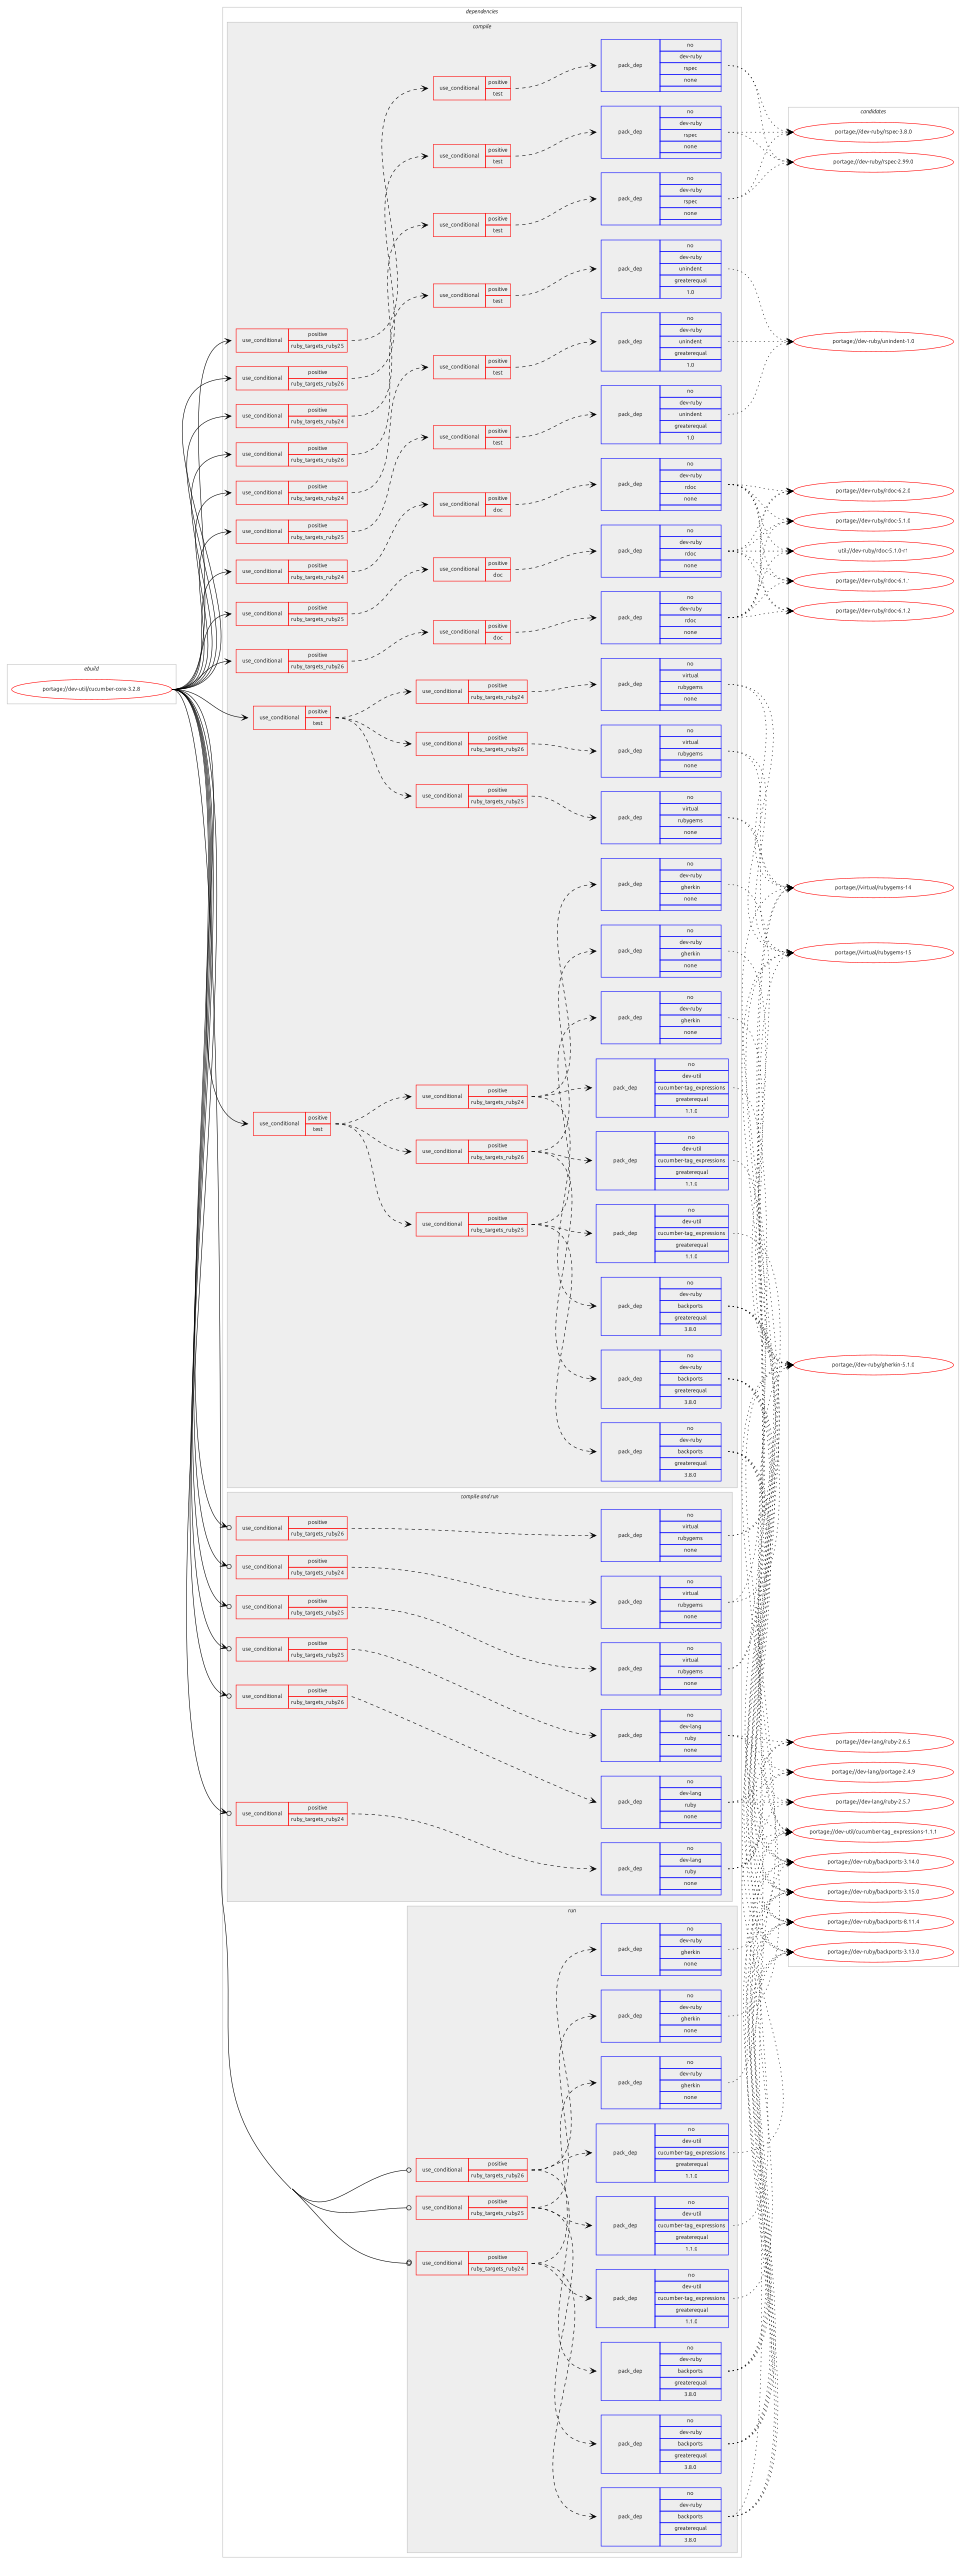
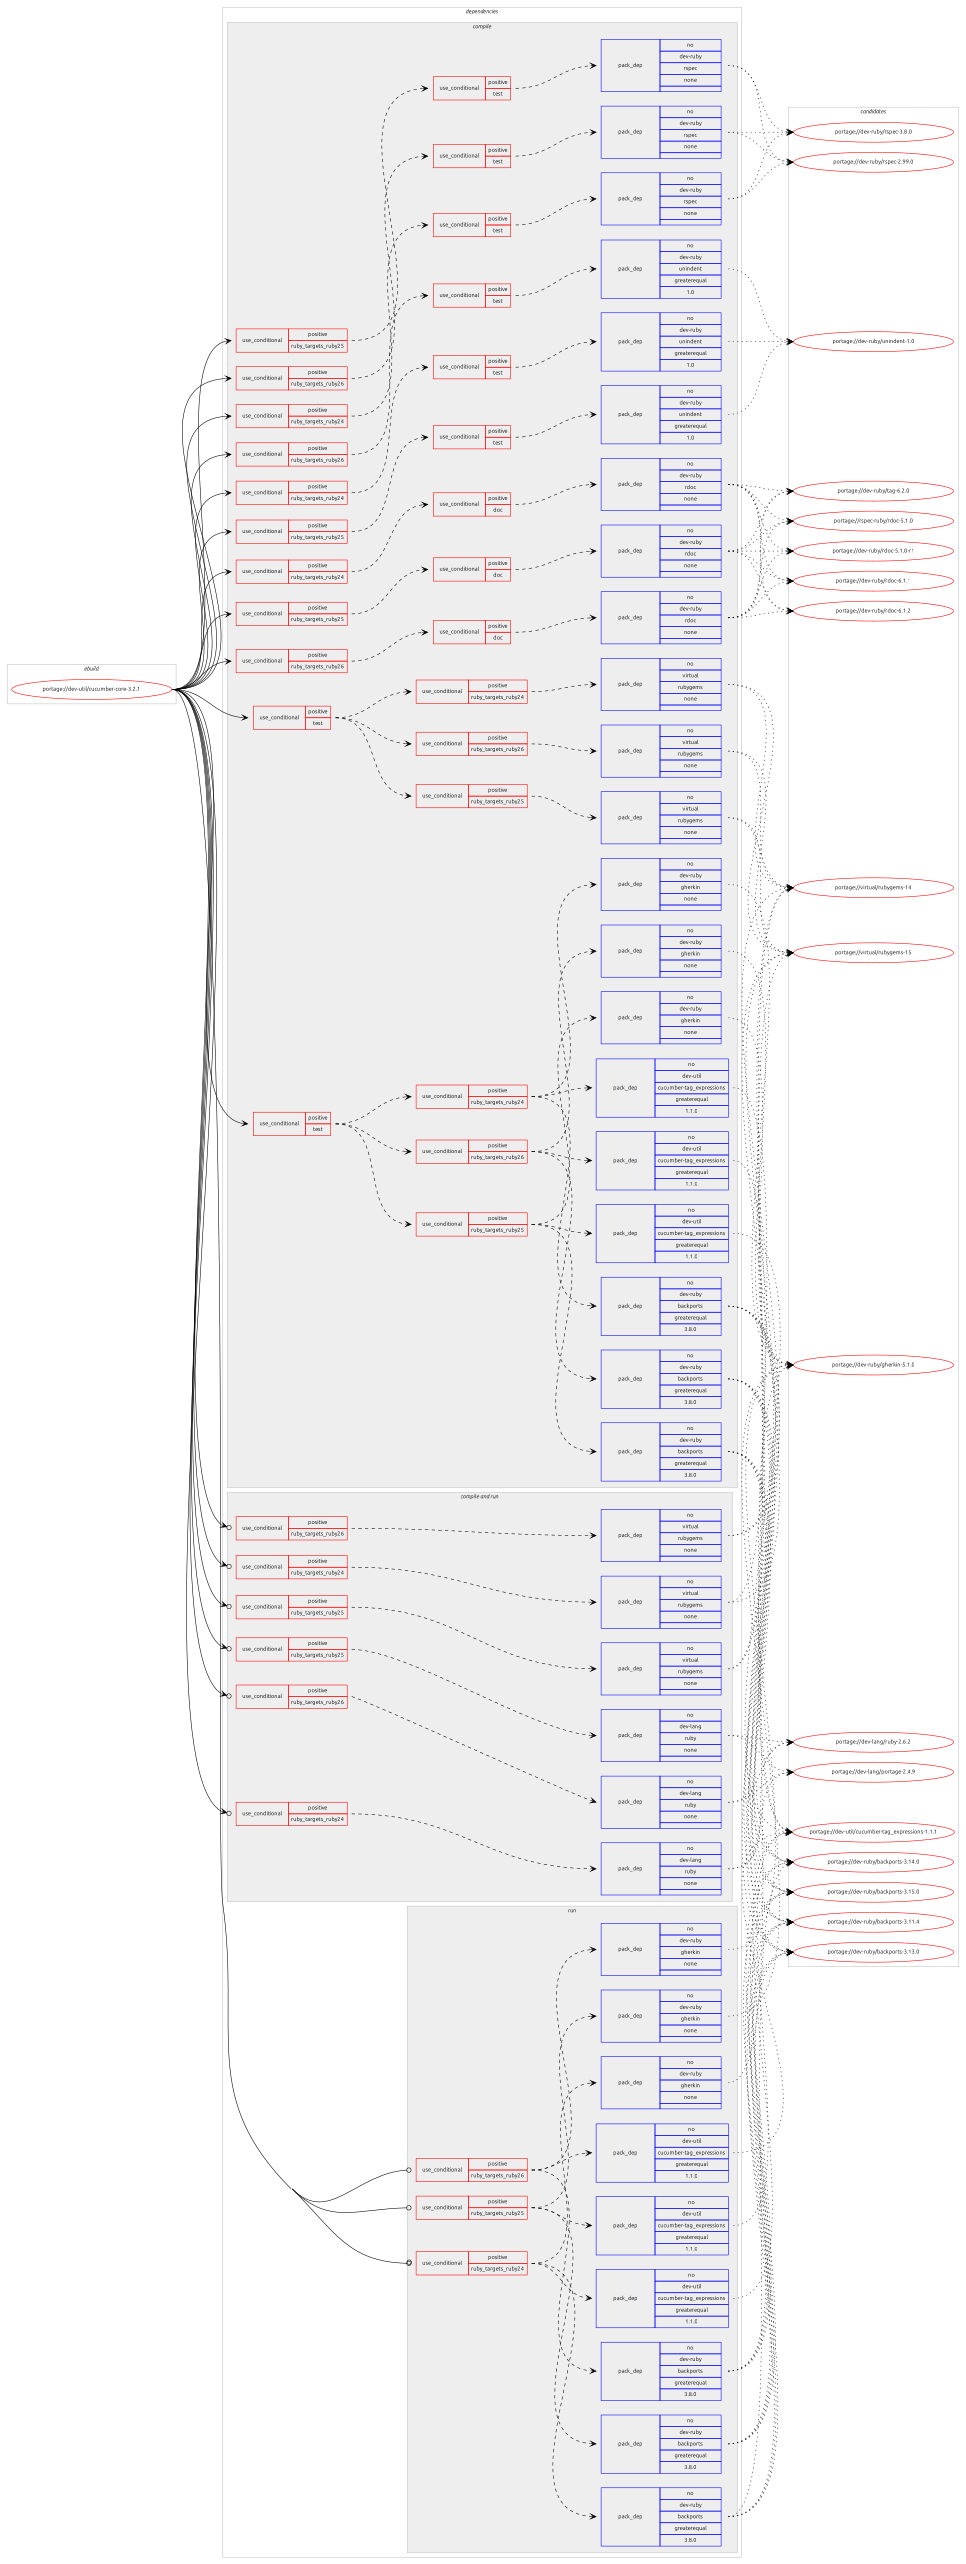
node "portage://dev-ruby/rdoc-6.2.0": label "portage://dev-ruby/rdoc-6.2.0" -> "portage://dev-ruby/tag-6.2.0"
node "portage://dev-ruby/rdoc-5.1.0": label "portage://dev-ruby/rdoc-5.1.0" -> "portage://rspec-ruby/rdoc-5.1.0"
node "util://dev-ruby/rdoc-5.1.0-r1": label "util://dev-ruby/rdoc-5.1.0-r1" -> "portage://dev-ruby/rdoc-5.1.0-r1"
node "portage://dev-util/cucumber-core-3.2.8": label "portage://dev-util/cucumber-core-3.2.8" -> "portage://dev-util/cucumber-core-3.2.1"
node "portage://dev-lang/ruby-2.6.5": label "portage://dev-lang/ruby-2.6.5" -> "portage://dev-lang/ruby-2.6.2"
node "portage://dev-lang/ruby-2.5.7": removed
node "portage://dev-ruby/backports-8.11.4": label "portage://dev-ruby/backports-8.11.4" -> "portage://dev-ruby/backports-3.11.4"
